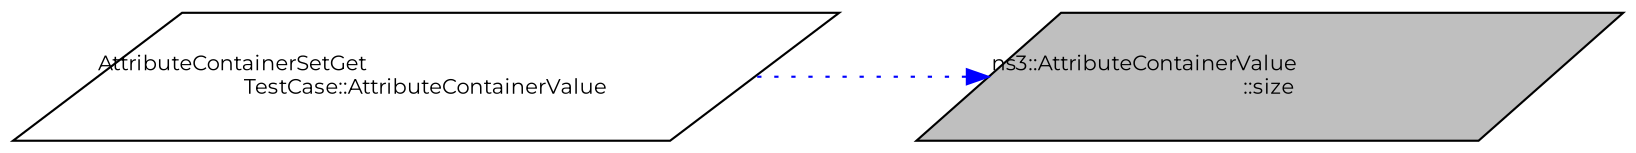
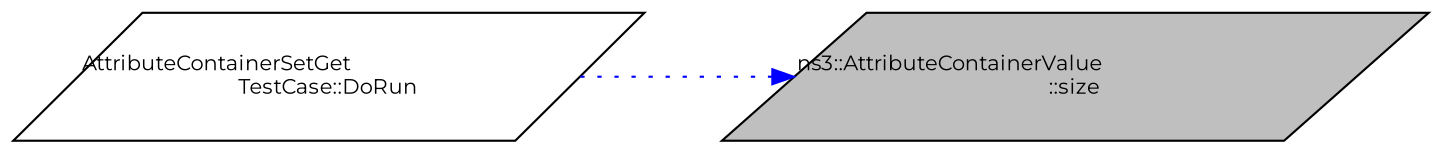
node "AttributeContainerSetGet TestCase::AttributeContainerValue": label "AttributeContainerSetGet TestCase::AttributeContainerValue" -> "AttributeContainerSetGet TestCase::DoRun"
